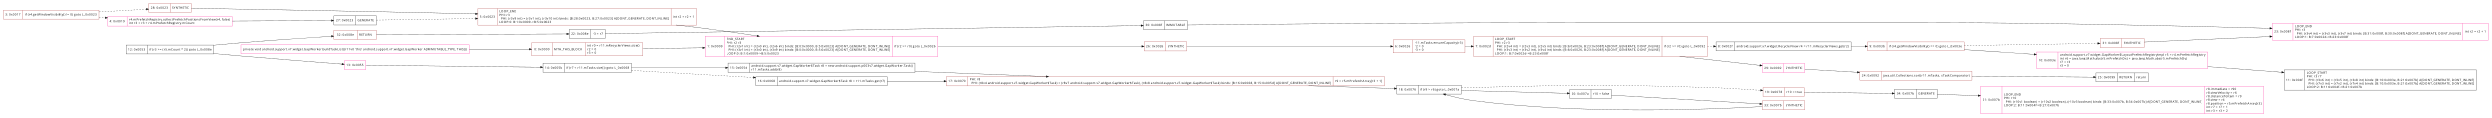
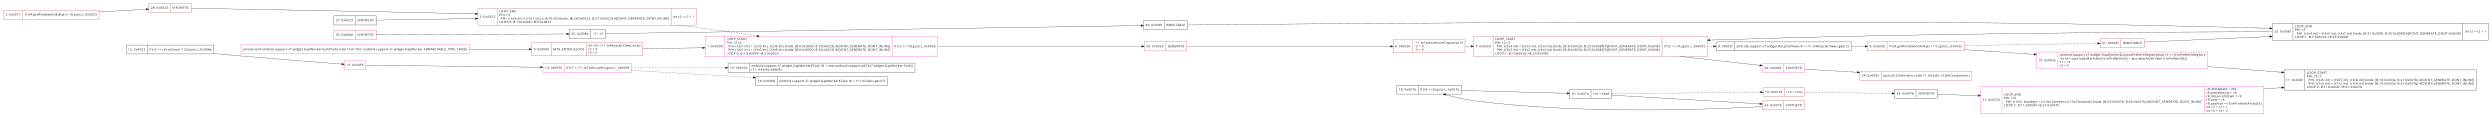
edge "3: 0x0017" -> "28: 0x0023": style dashed -> solid
edge "27: 0x0023" -> "5: 0x0023": style dashed -> solid
node "27: 0x0023": text "GENERATE" -> "SYNTHETIC"
node "4: 0x0019": removed
edge "5: 0x0023" -> "1: 0x0009": style solid -> dashed
node "23: 0x008f": color deeppink -> black
edge "23: 0x008f" -> "7: 0x002d": added
node "32: 0x008e": text "RETURN" -> "SYNTHETIC"
node "1: 0x0009": text "END_START" -> "LOOP_START"
edge "12: 0x0053" -> "32: 0x008e": removed
node "31: 0x008f": text "SYNTHETIC" -> "IMMUTABLE"
node "26: 0x0026": text "SYNTHETIC" -> "GENERATE"
node "0: 0x0000": text "MTH_THIS_BLOCK" -> "MTH_ENTER_BLOCK"
node "14: 0x005b": color black -> deeppink
edge "14: 0x005b" -> "15: 0x005d": style solid -> dashed
node "25: 0x0099": removed
node "17: 0x0070": removed
edge "18: 0x0076" -> "19: 0x0078": now "20: 0x007a" -> "19: 0x0078"
edge "21: 0x007b" -> "11: 0x004f": added
edge "19: 0x0078" -> "34: 0x007b": style solid -> dashed
node "34: 0x007b": text "GENERATE" -> "SYNTHETIC"
